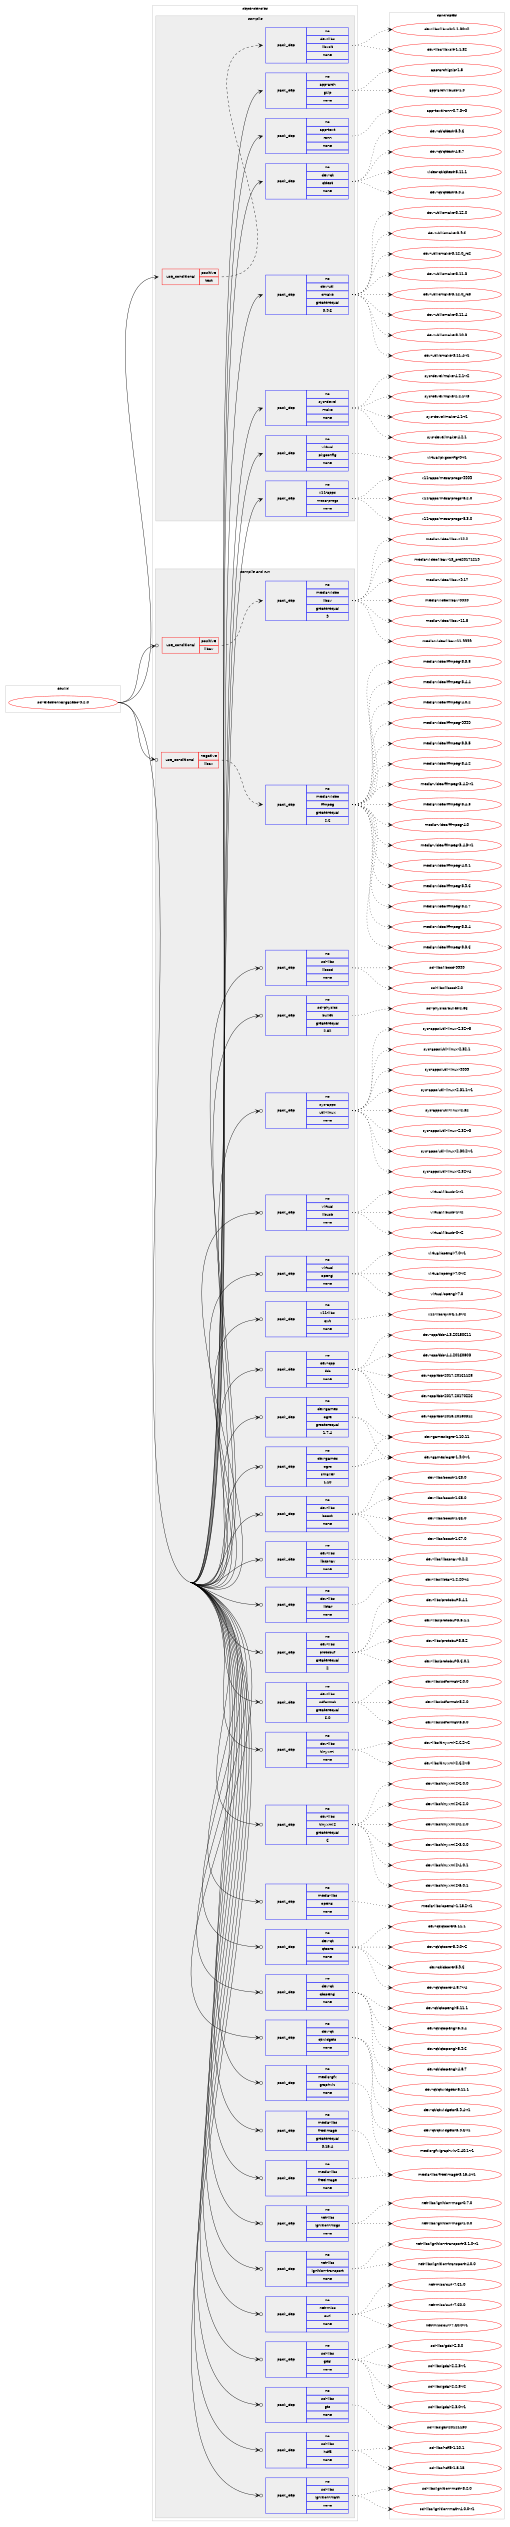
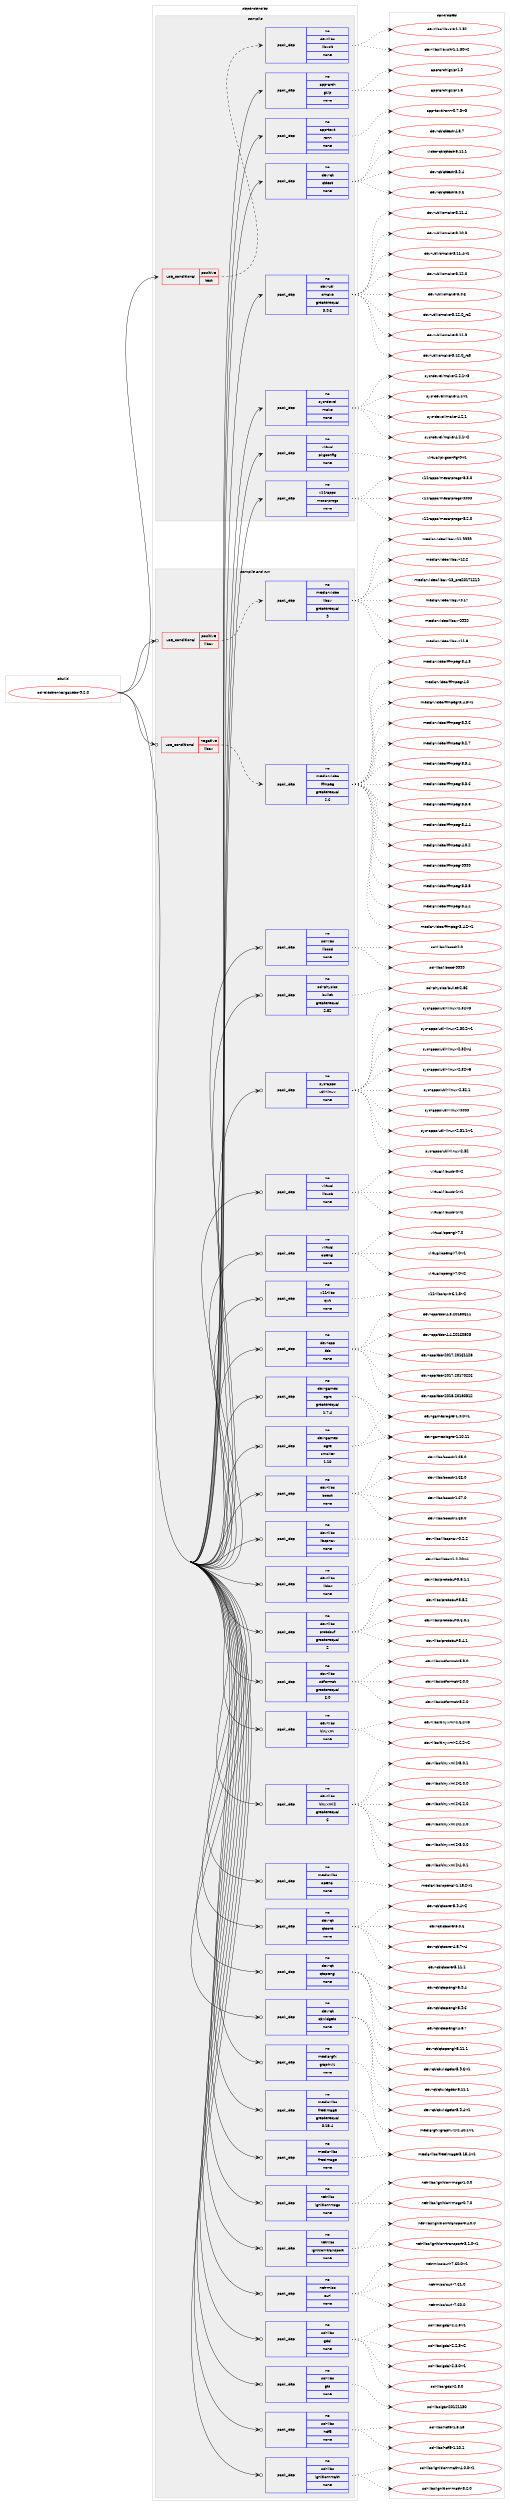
node "app-arch/libusb-1.9": label "app-arch/libusb-1.9" -> "app-arch/gzip-1.9"
node "media-video/ffmpeg-4.0.1": removed
node "dev-qt/qtcore-5.9.0-r2": label "dev-qt/qtcore-5.9.0-r2" -> "dev-qt/qtcore-5.9.4-r2"
